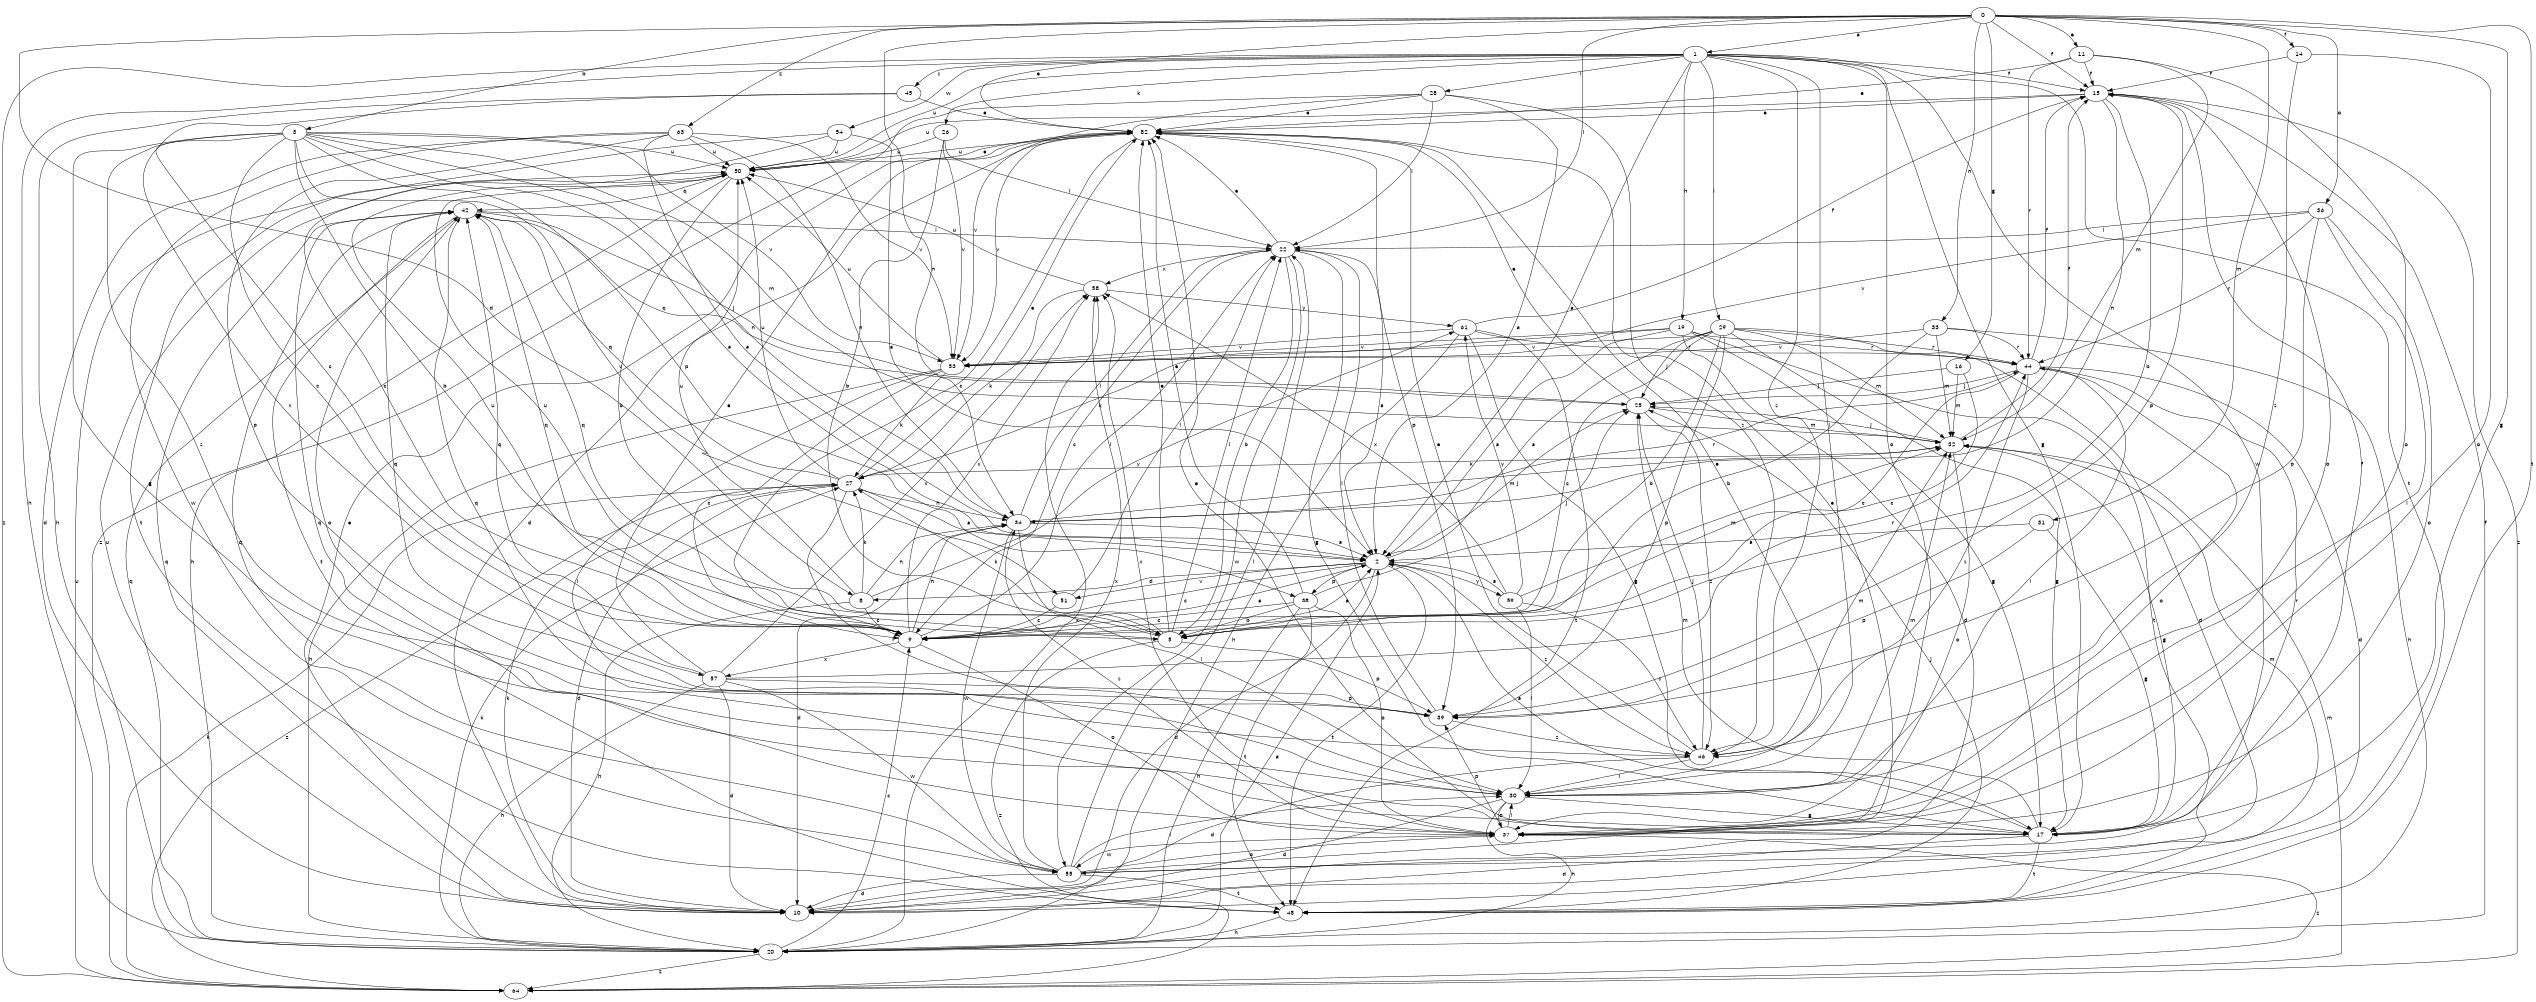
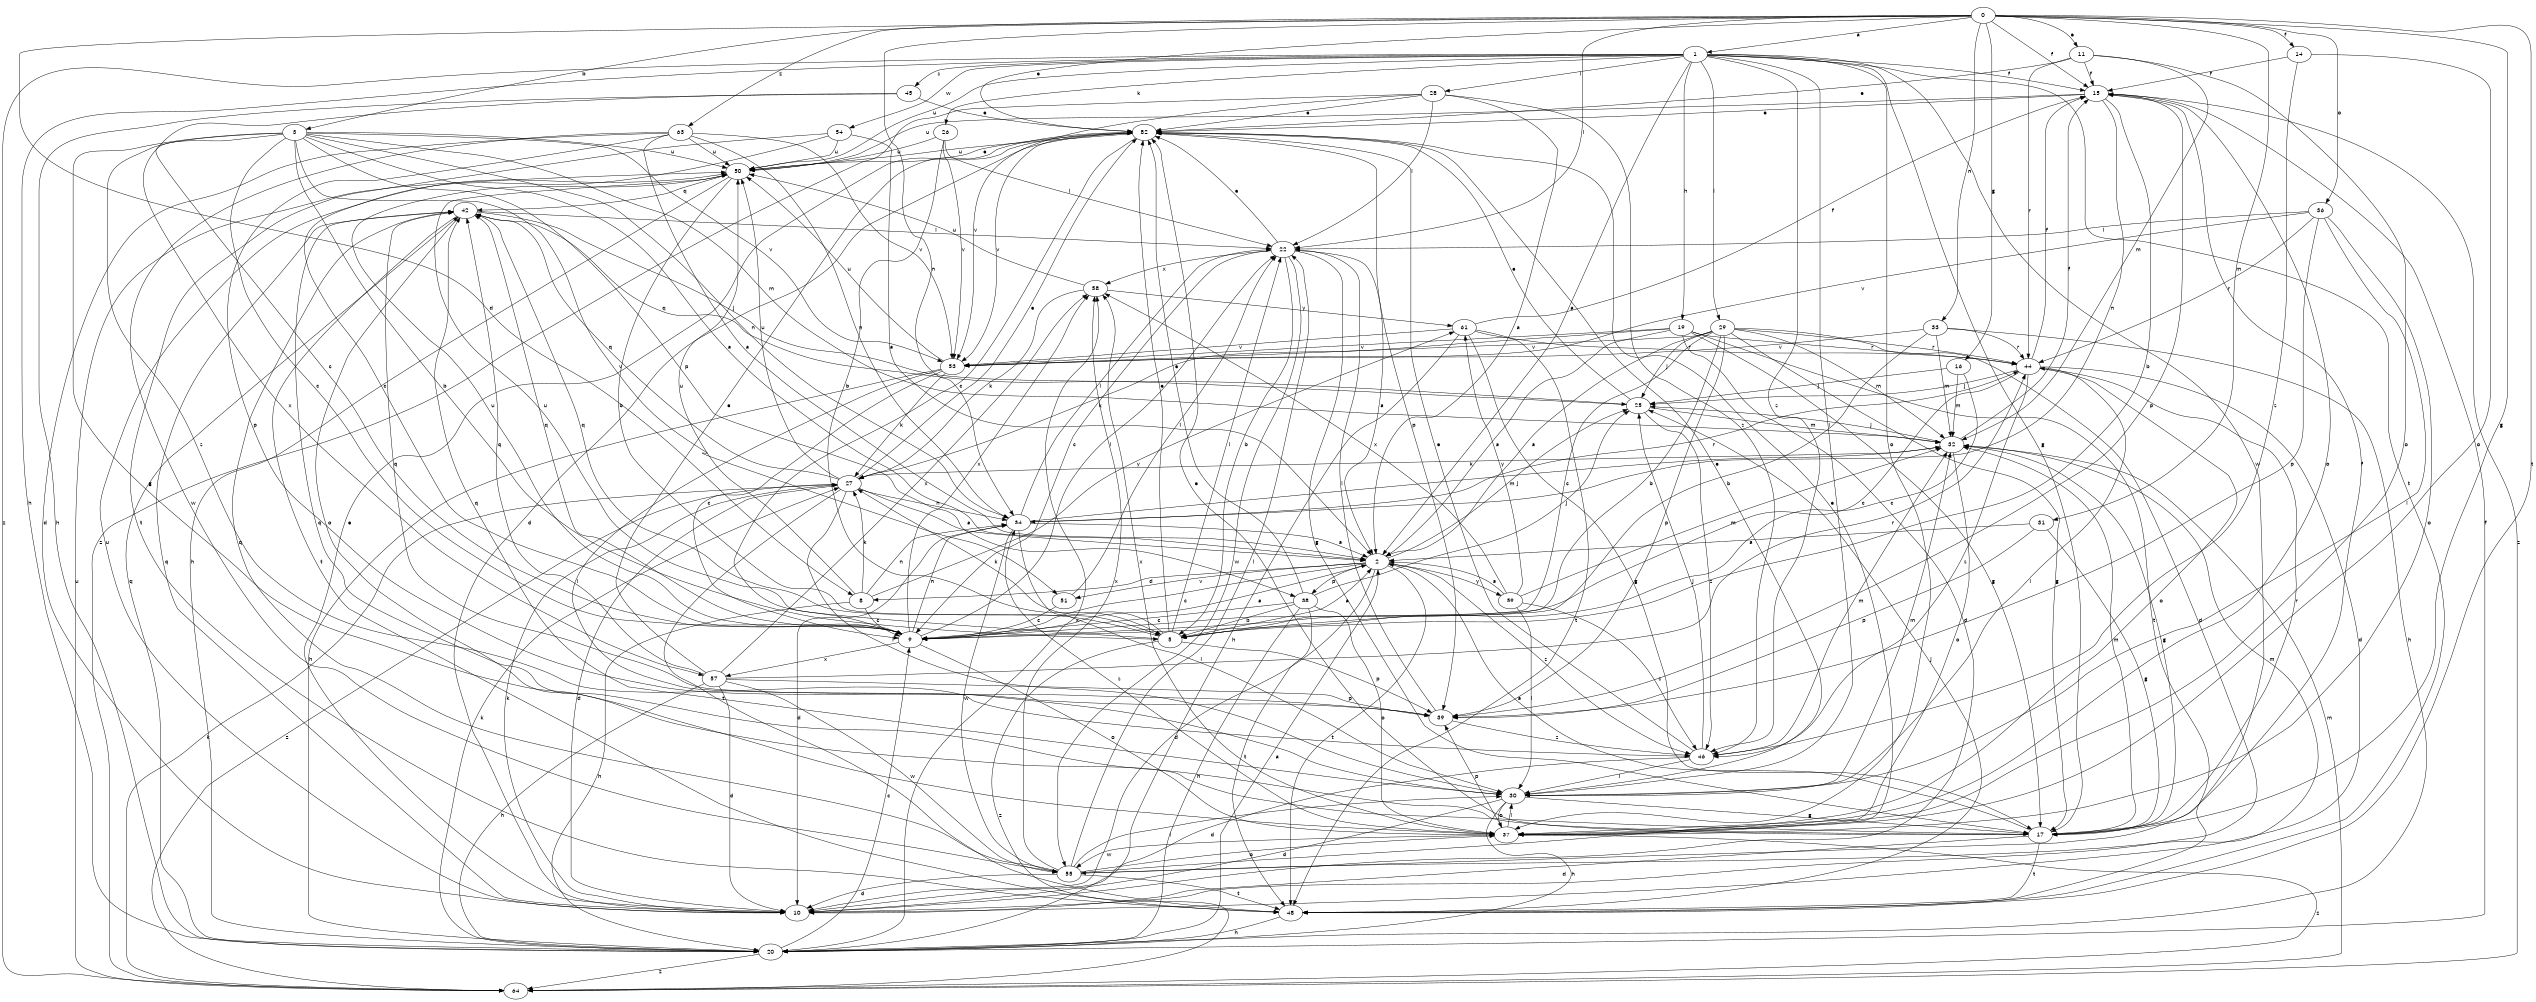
edge "17" -> "25": now "17" -> "32"
edge "27" -> "48": added, label "t"
